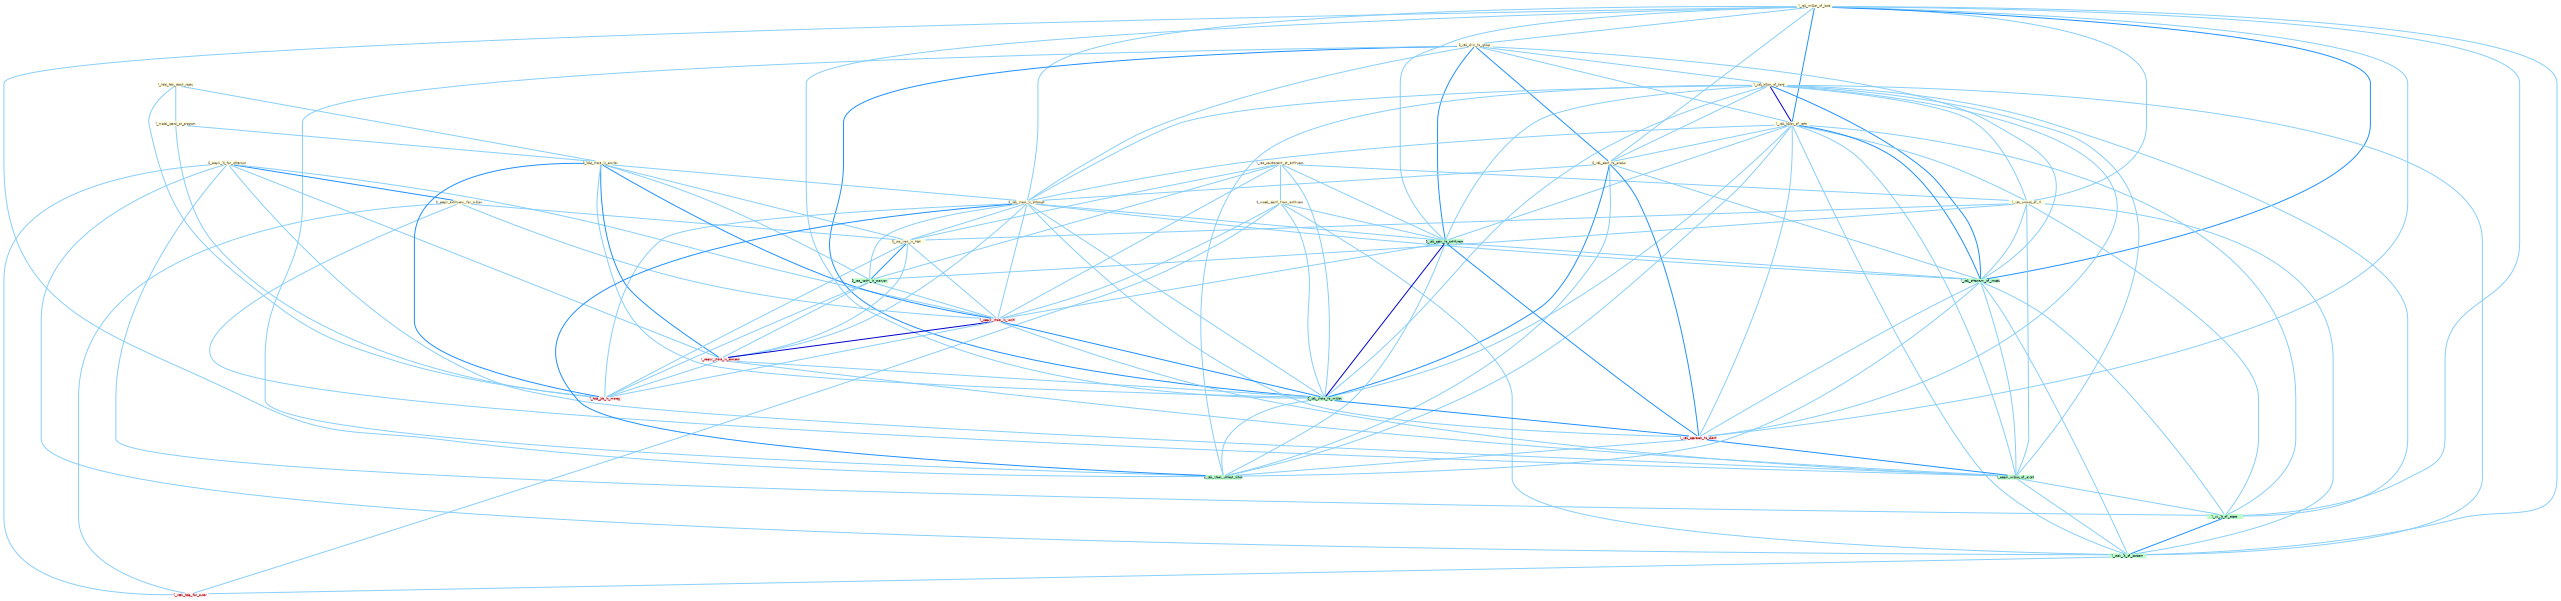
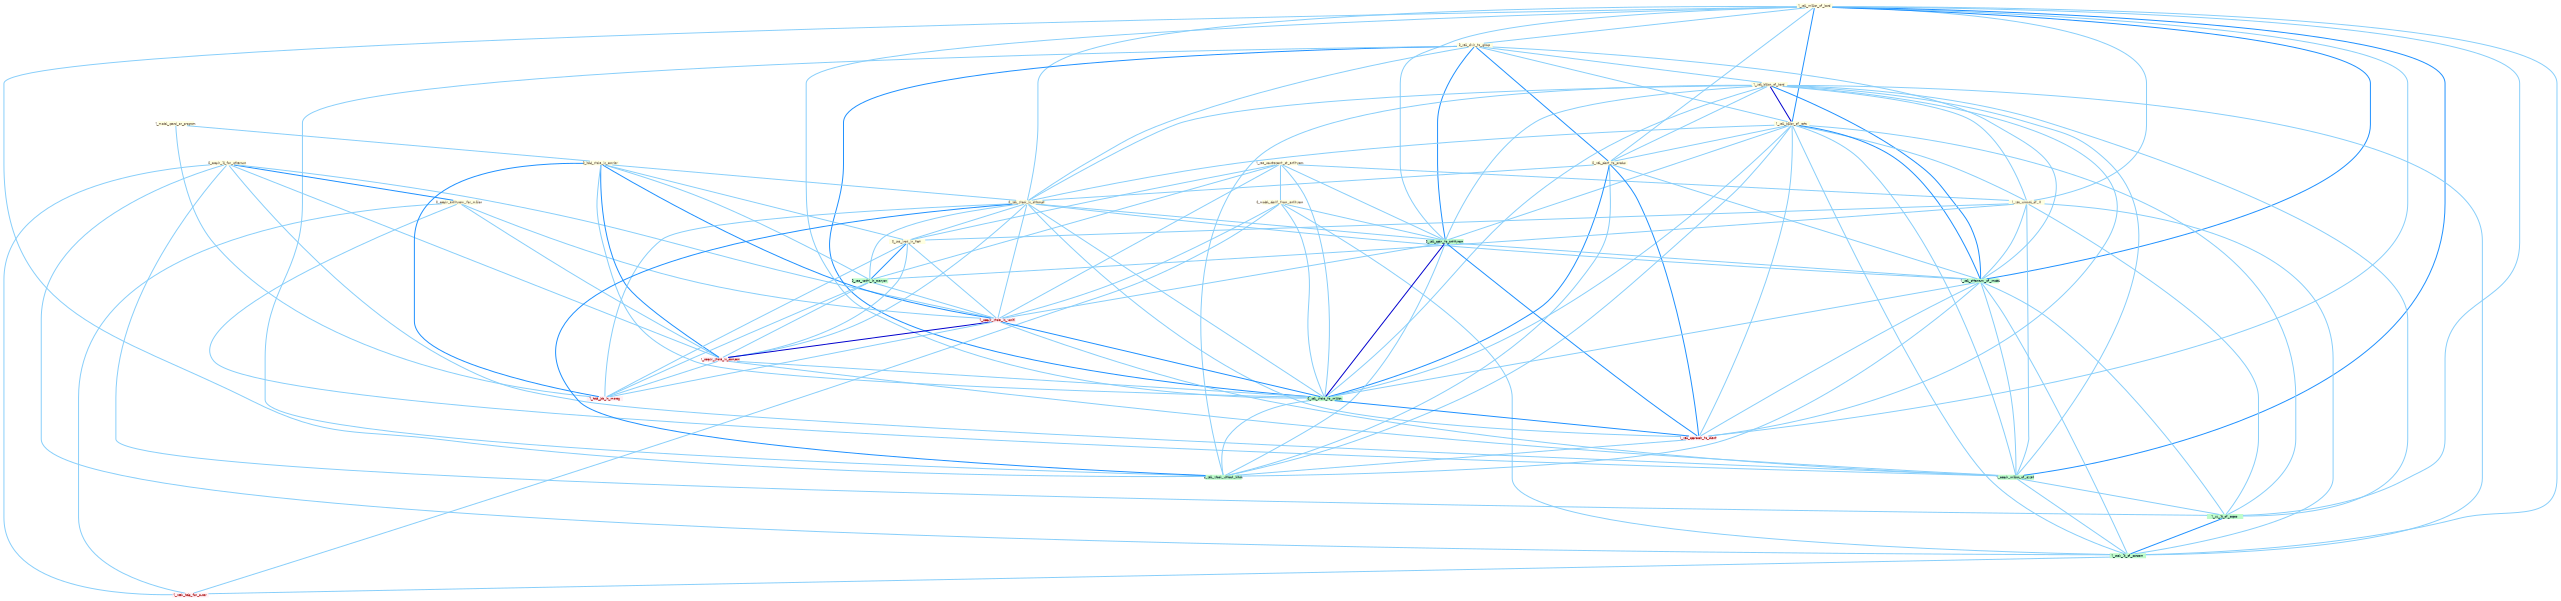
node "1_hold_talk_about_repay": removed
edge "0_acquir_entitynam_for_million" -- "0_see_ironi_in_fact": now "0_acquir_entitynam_for_million" -- "1_acquir_stake_in_compani"
edge "1_sell_othernum_of_model" -- "0_sell_stake_to_million": added
edge "1_sell_approach_to_client" -- "1_acquir_million_of_asset": now "1_sell_million_of_bond" -- "1_acquir_million_of_asset"
